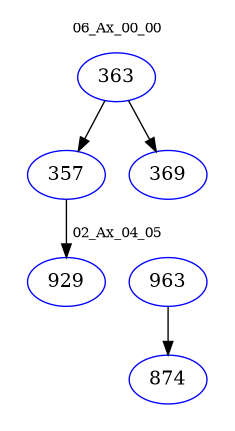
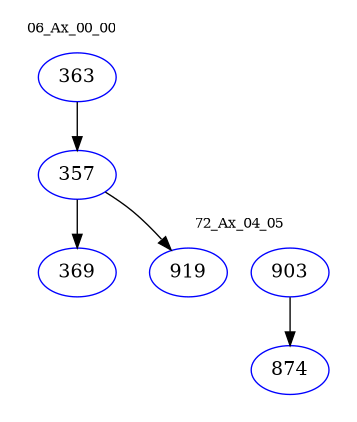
edge "363" -> "369": now "357" -> "369"
cluster "02_Ax_04_05": label "02_Ax_04_05" -> "72_Ax_04_05"
node "929": label "929" -> "919"
node "963": label "963" -> "903"
